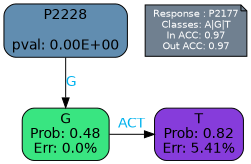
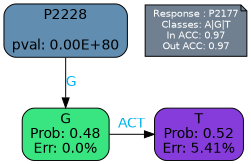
node "P2228 pval: 0.00E+00": label "P2228 pval: 0.00E+00" -> "P2228 pval: 0.00E+80"
node "T Prob: 0.82 Err: 5.41%": label "T Prob: 0.82 Err: 5.41%" -> "T Prob: 0.52 Err: 5.41%"
